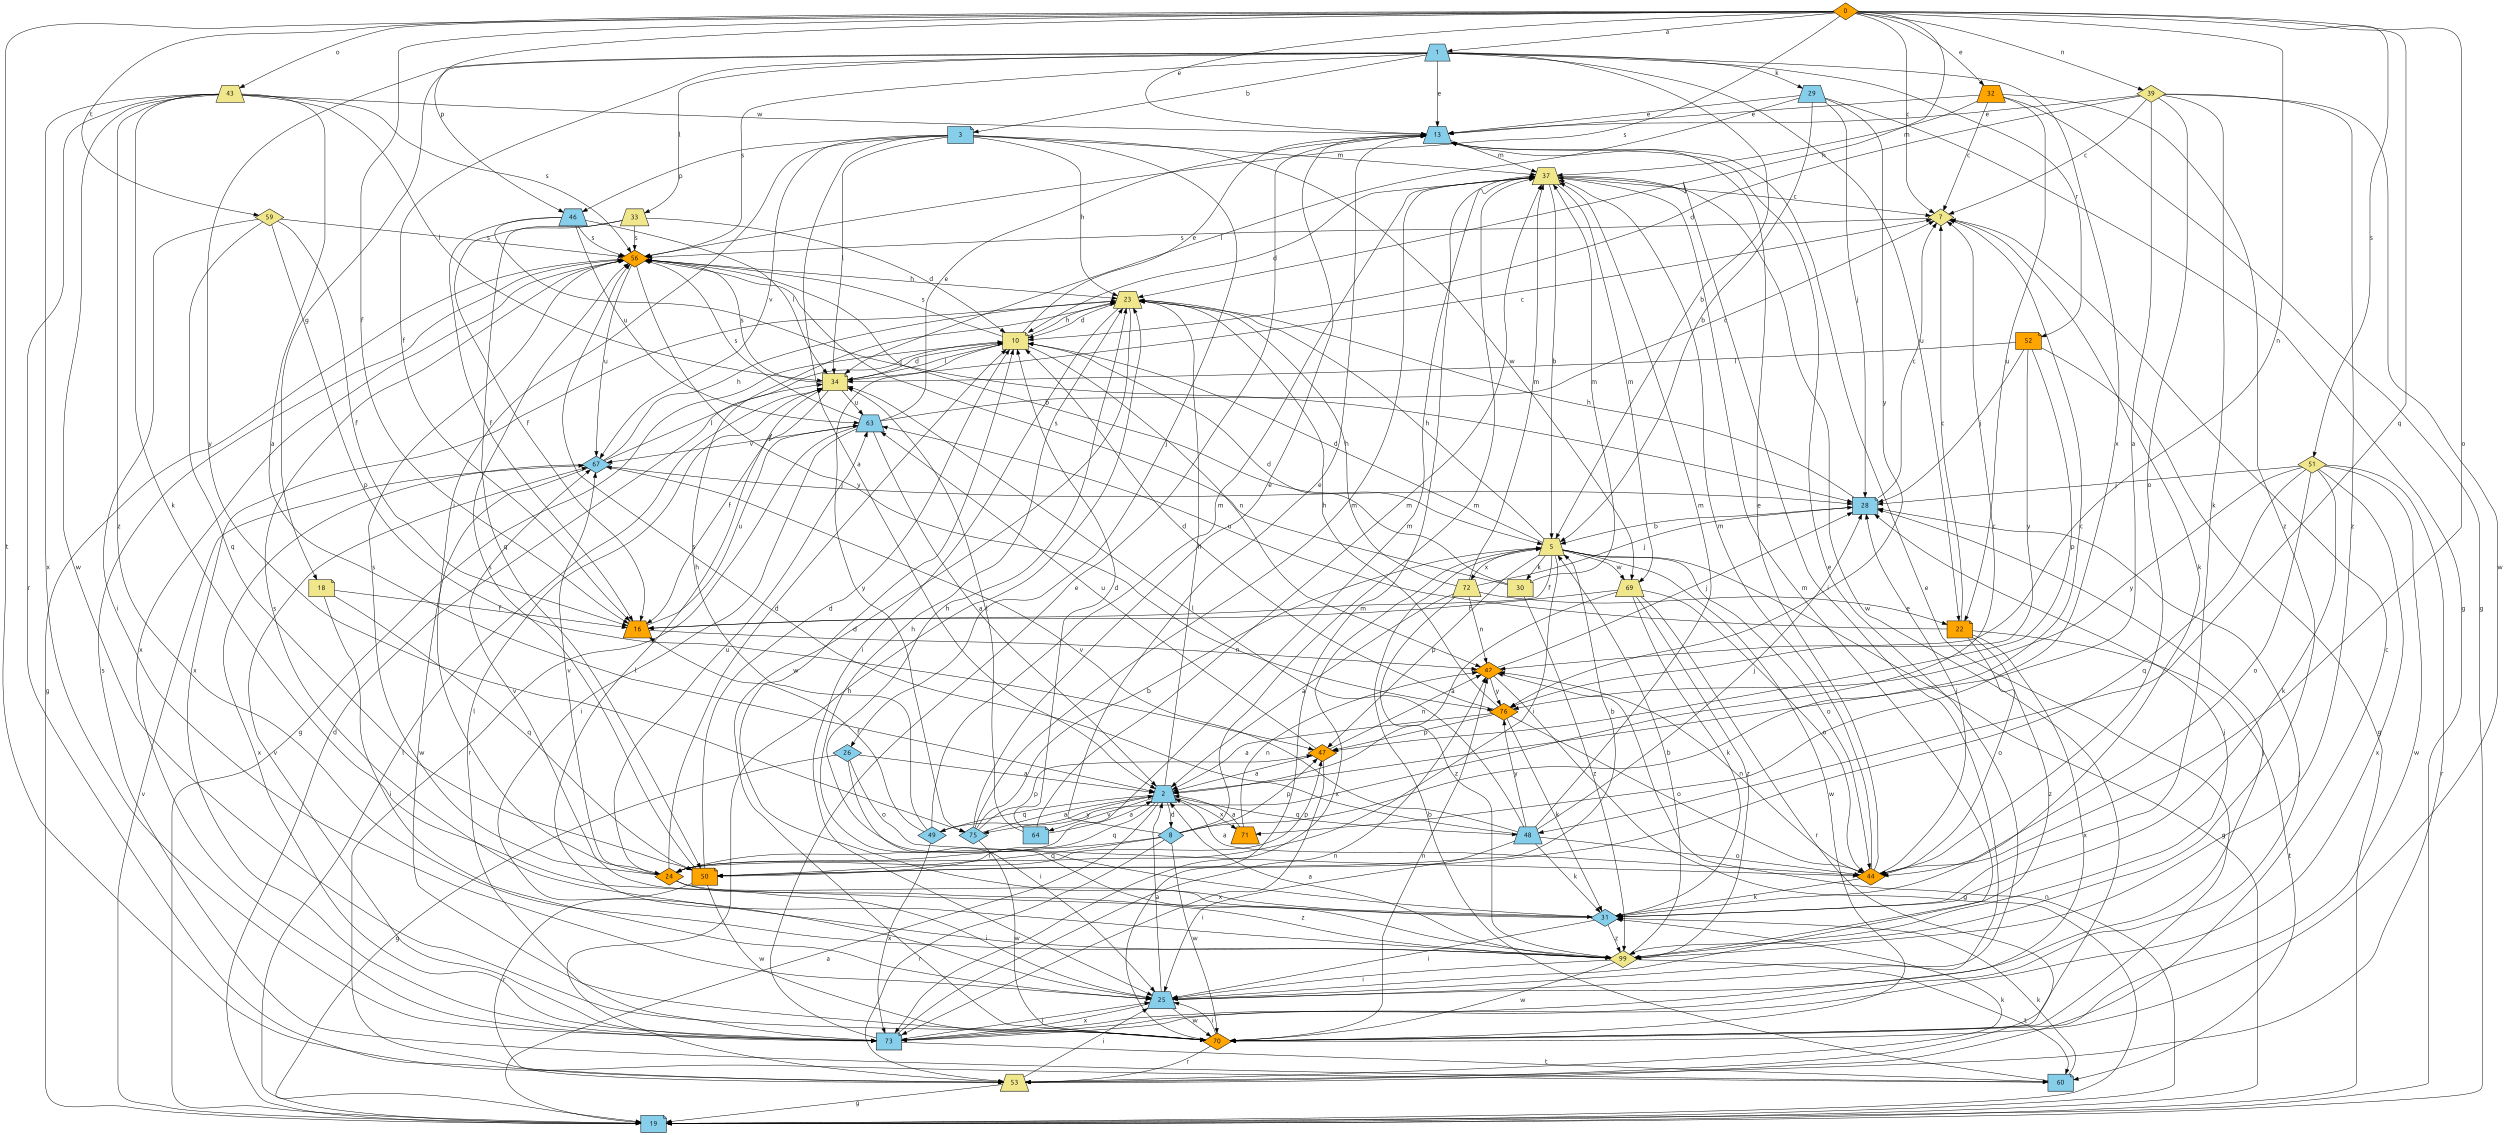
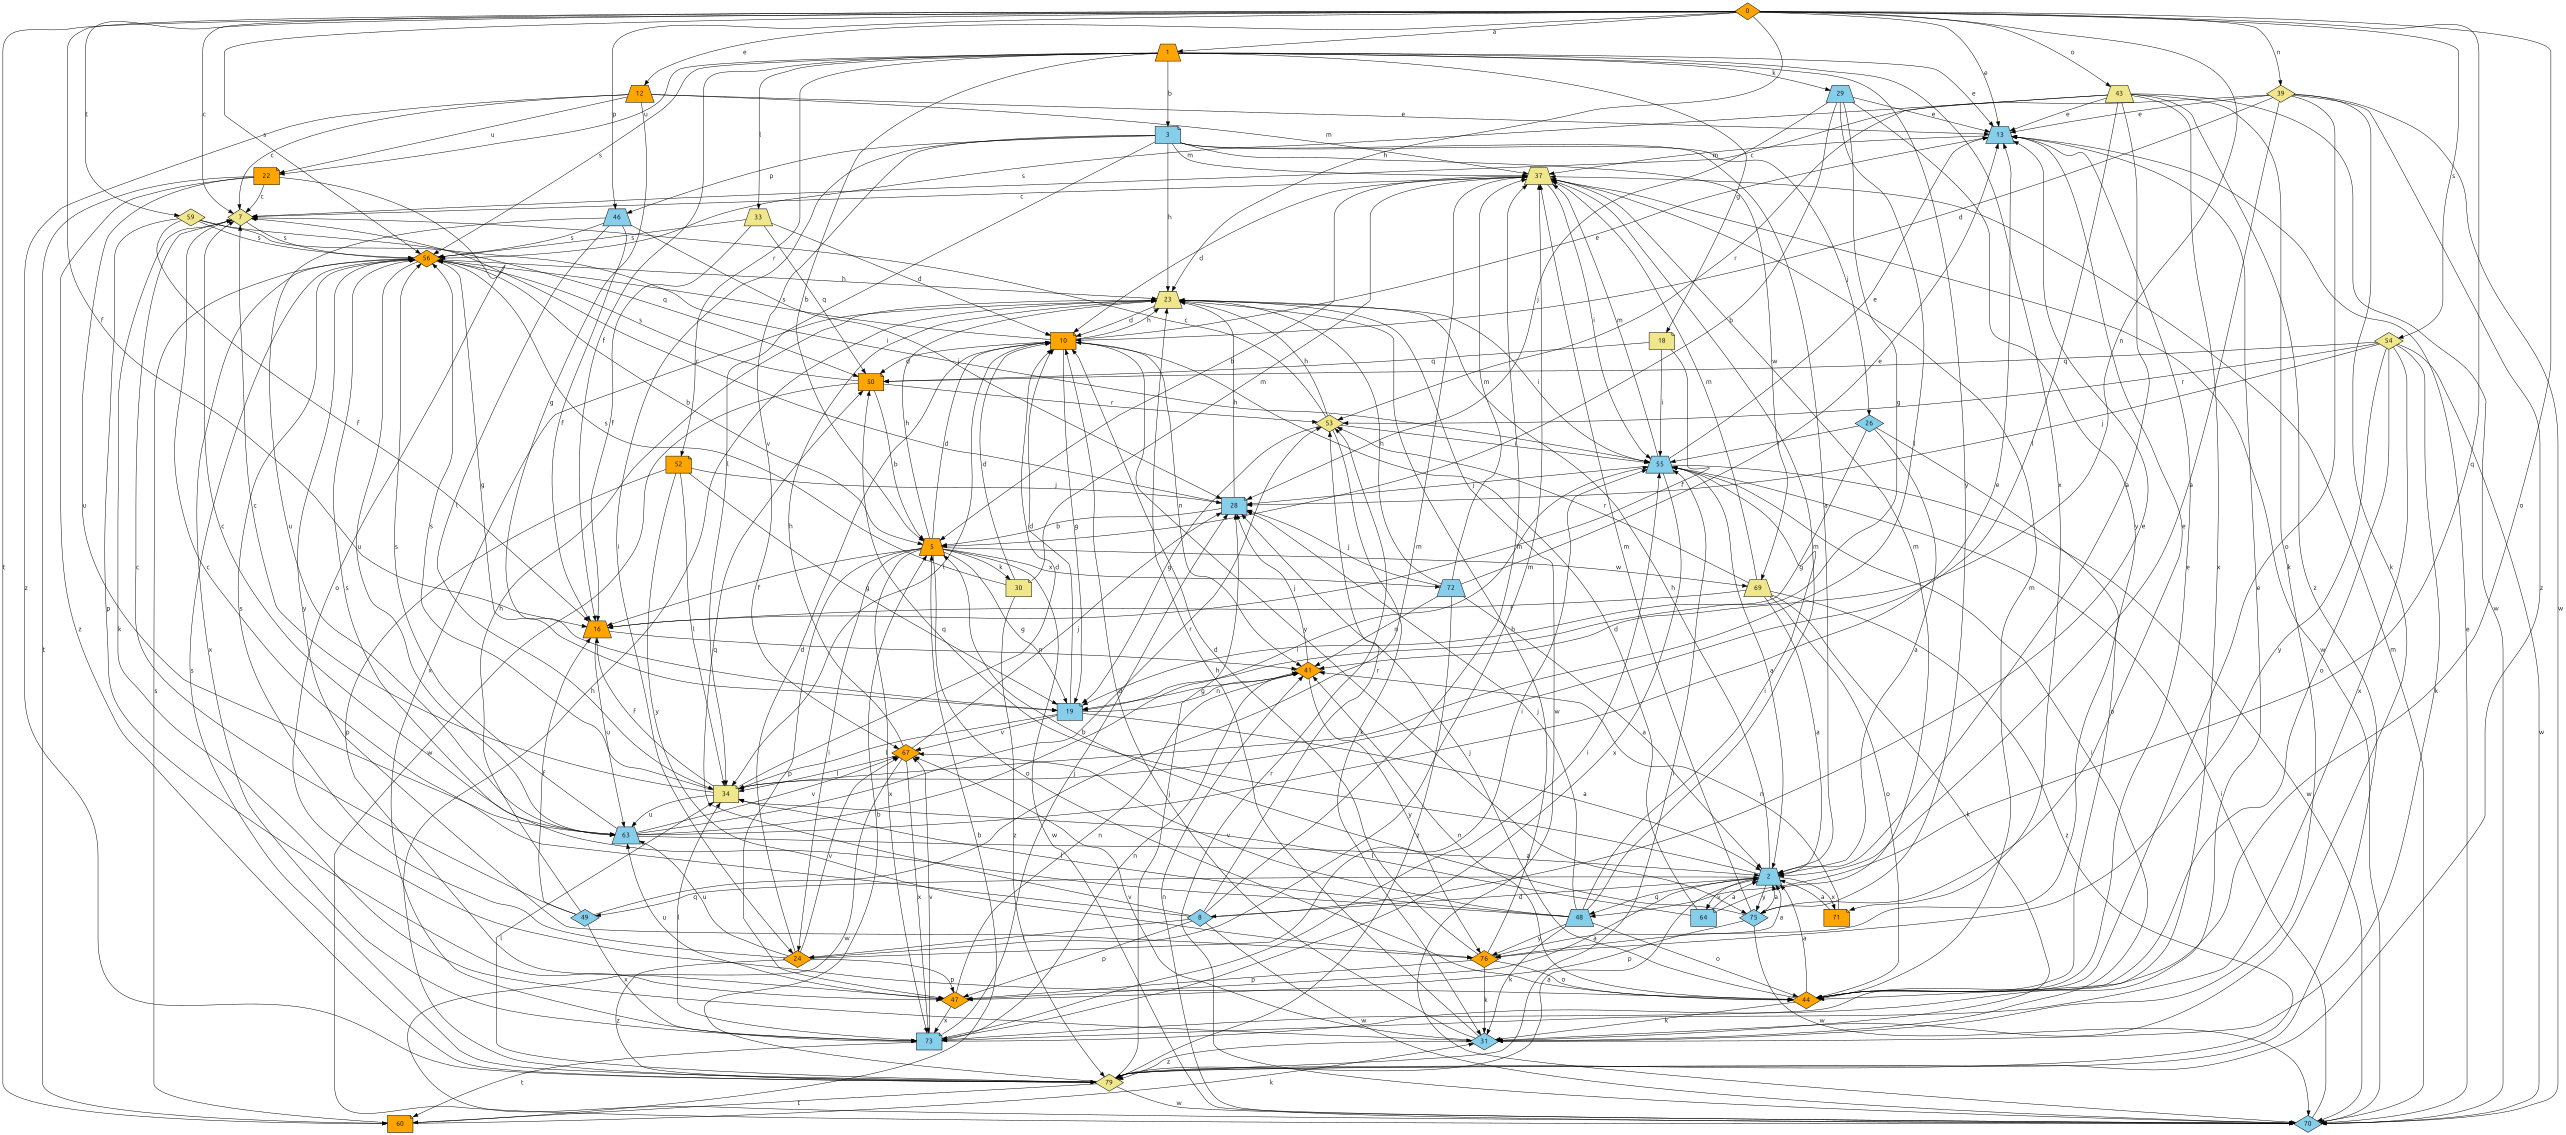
node "1": fillcolor skyblue -> orange
node "32": label "32" -> "12"
edge "43" -> "13": label "w" -> "e"
node "10": fillcolor khaki -> orange
edge "56" -> "67": now "56" -> "63"
edge "37" -> "69": reversed
node "67": fillcolor skyblue -> orange
node "51": label "51" -> "54"
node "5": fillcolor khaki -> orange
node "72": fillcolor khaki -> skyblue
edge "72" -> "22": now "72" -> "13"
edge "50" -> "10": reversed
node "42": label "42" -> "41"
node "71": shape trapezium -> note
node "99": label "99" -> "79"
edge "2" -> "19": reversed
edge "22" -> "73": removed, label "x"
node "25": label "25" -> "55"
node "70": fillcolor orange -> skyblue
node "53": shape trapezium -> diamond
node "60": fillcolor skyblue -> orange
